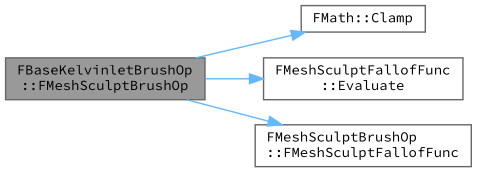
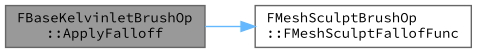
node "FMath::Clamp": removed
node "FBaseKelvinletBrushOp ::FMeshSculptBrushOp": label "FBaseKelvinletBrushOp ::FMeshSculptBrushOp" -> "FBaseKelvinletBrushOp ::ApplyFalloff"
node "FMeshSculptFallofFunc ::Evaluate": removed
